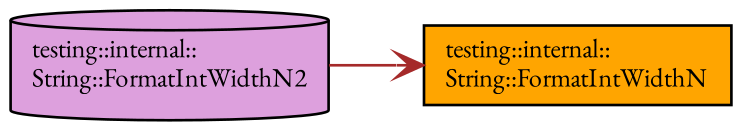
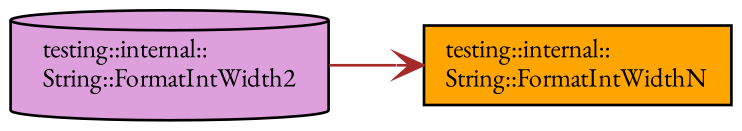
node "testing::internal:: String::FormatIntWidthN2": label "testing::internal:: String::FormatIntWidthN2" -> "testing::internal:: String::FormatIntWidth2"
